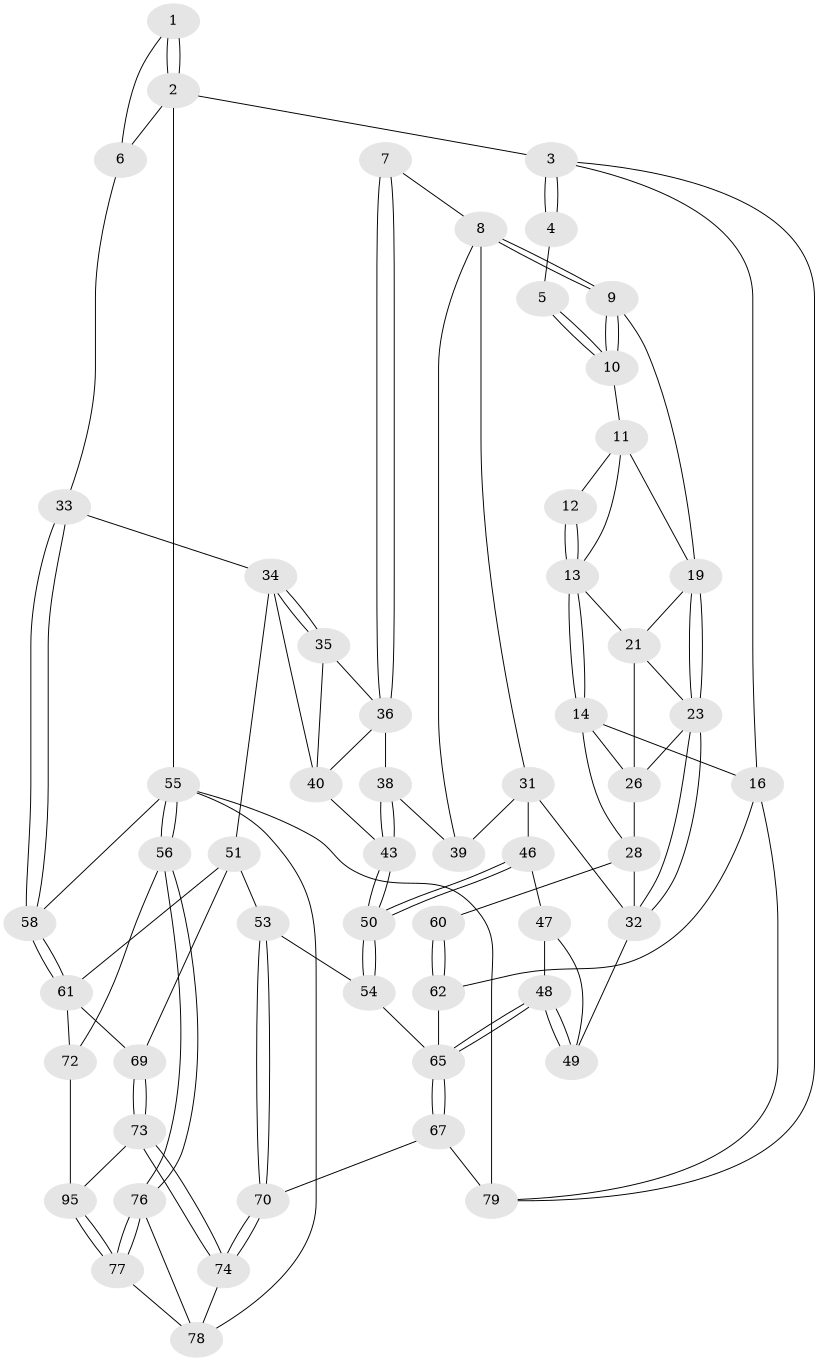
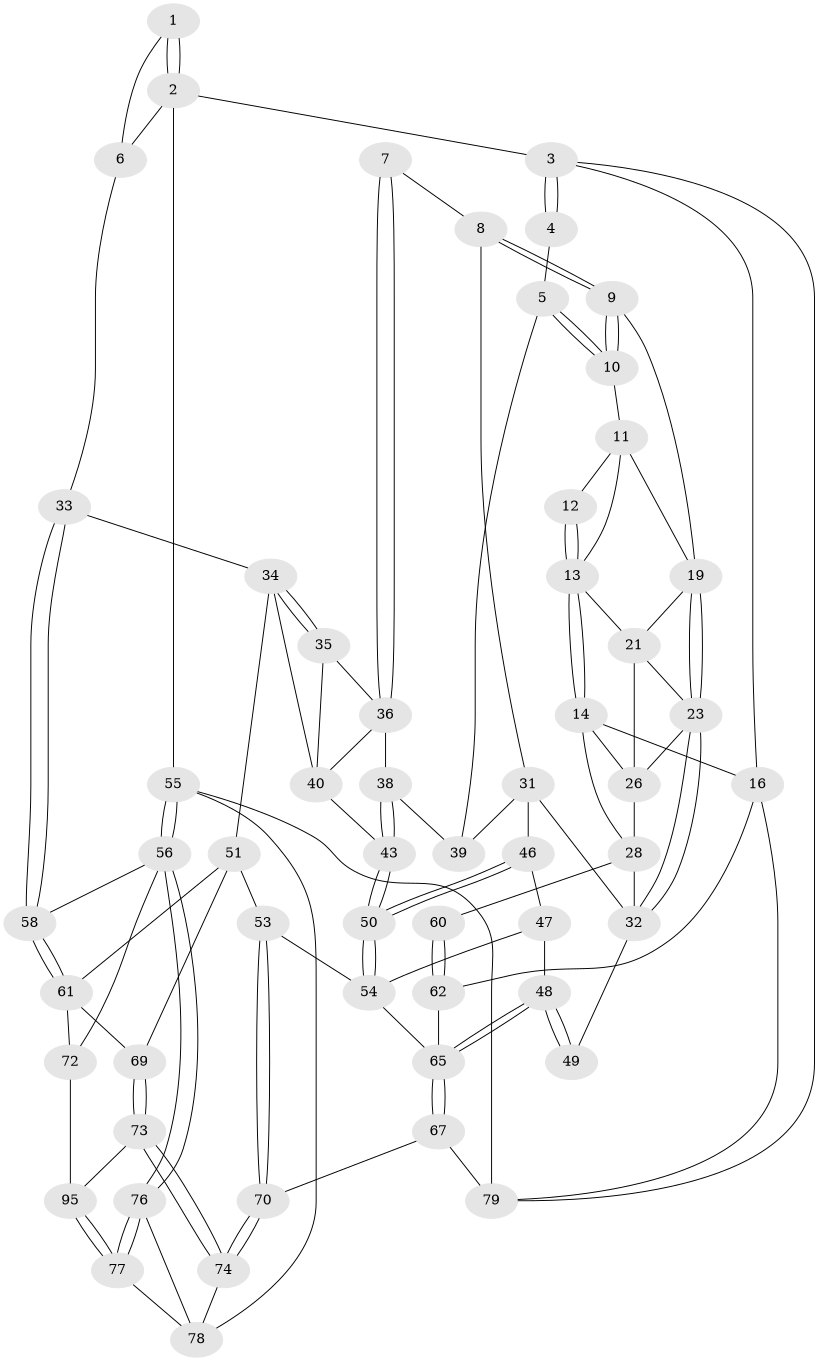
edge "8" -- "39": now "5" -- "39"
edge "55" -- "58": now "56" -- "58"
edge "47" -- "49": now "47" -- "54"
